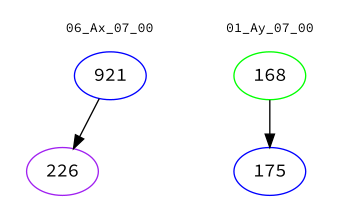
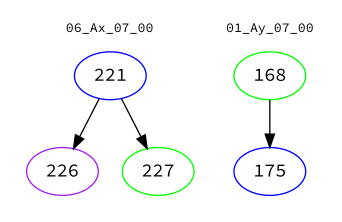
node "921": label "921" -> "221"
node "227": added
